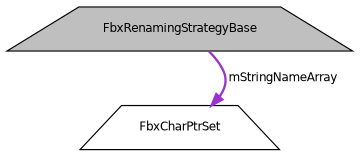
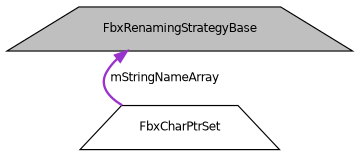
edge "FbxRenamingStrategyBase" -> "FbxCharPtrSet": reversed
